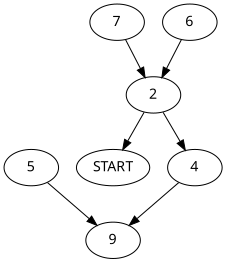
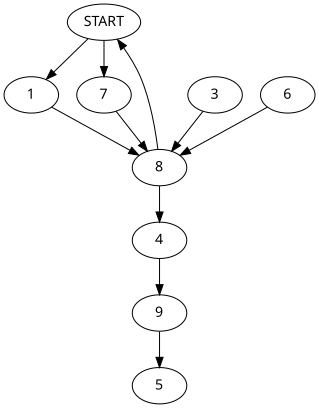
edge "START" -> "7": added
node "1": added
node "2": label "2" -> "8"
node "3": added
edge "5" -> "9": reversed
